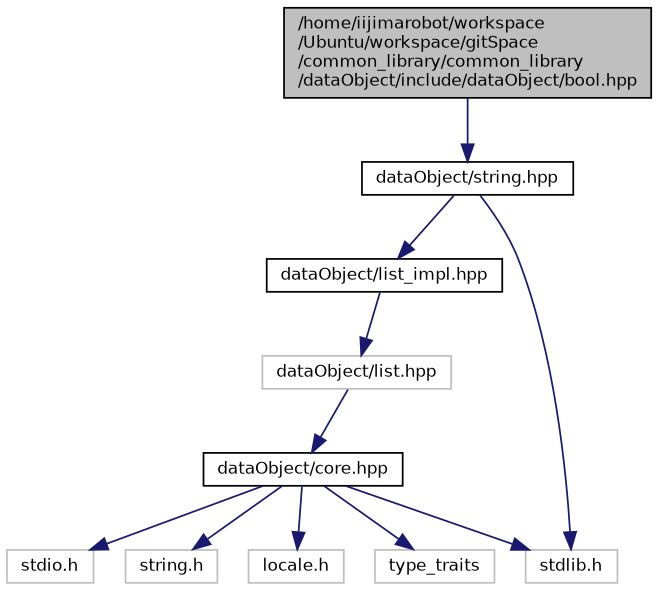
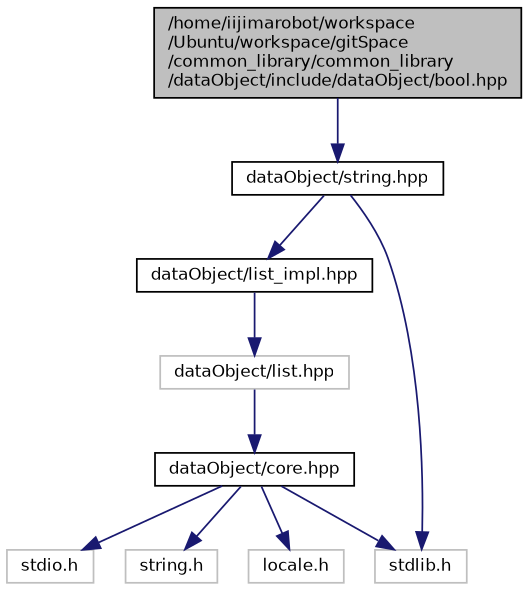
node "type_traits": removed
